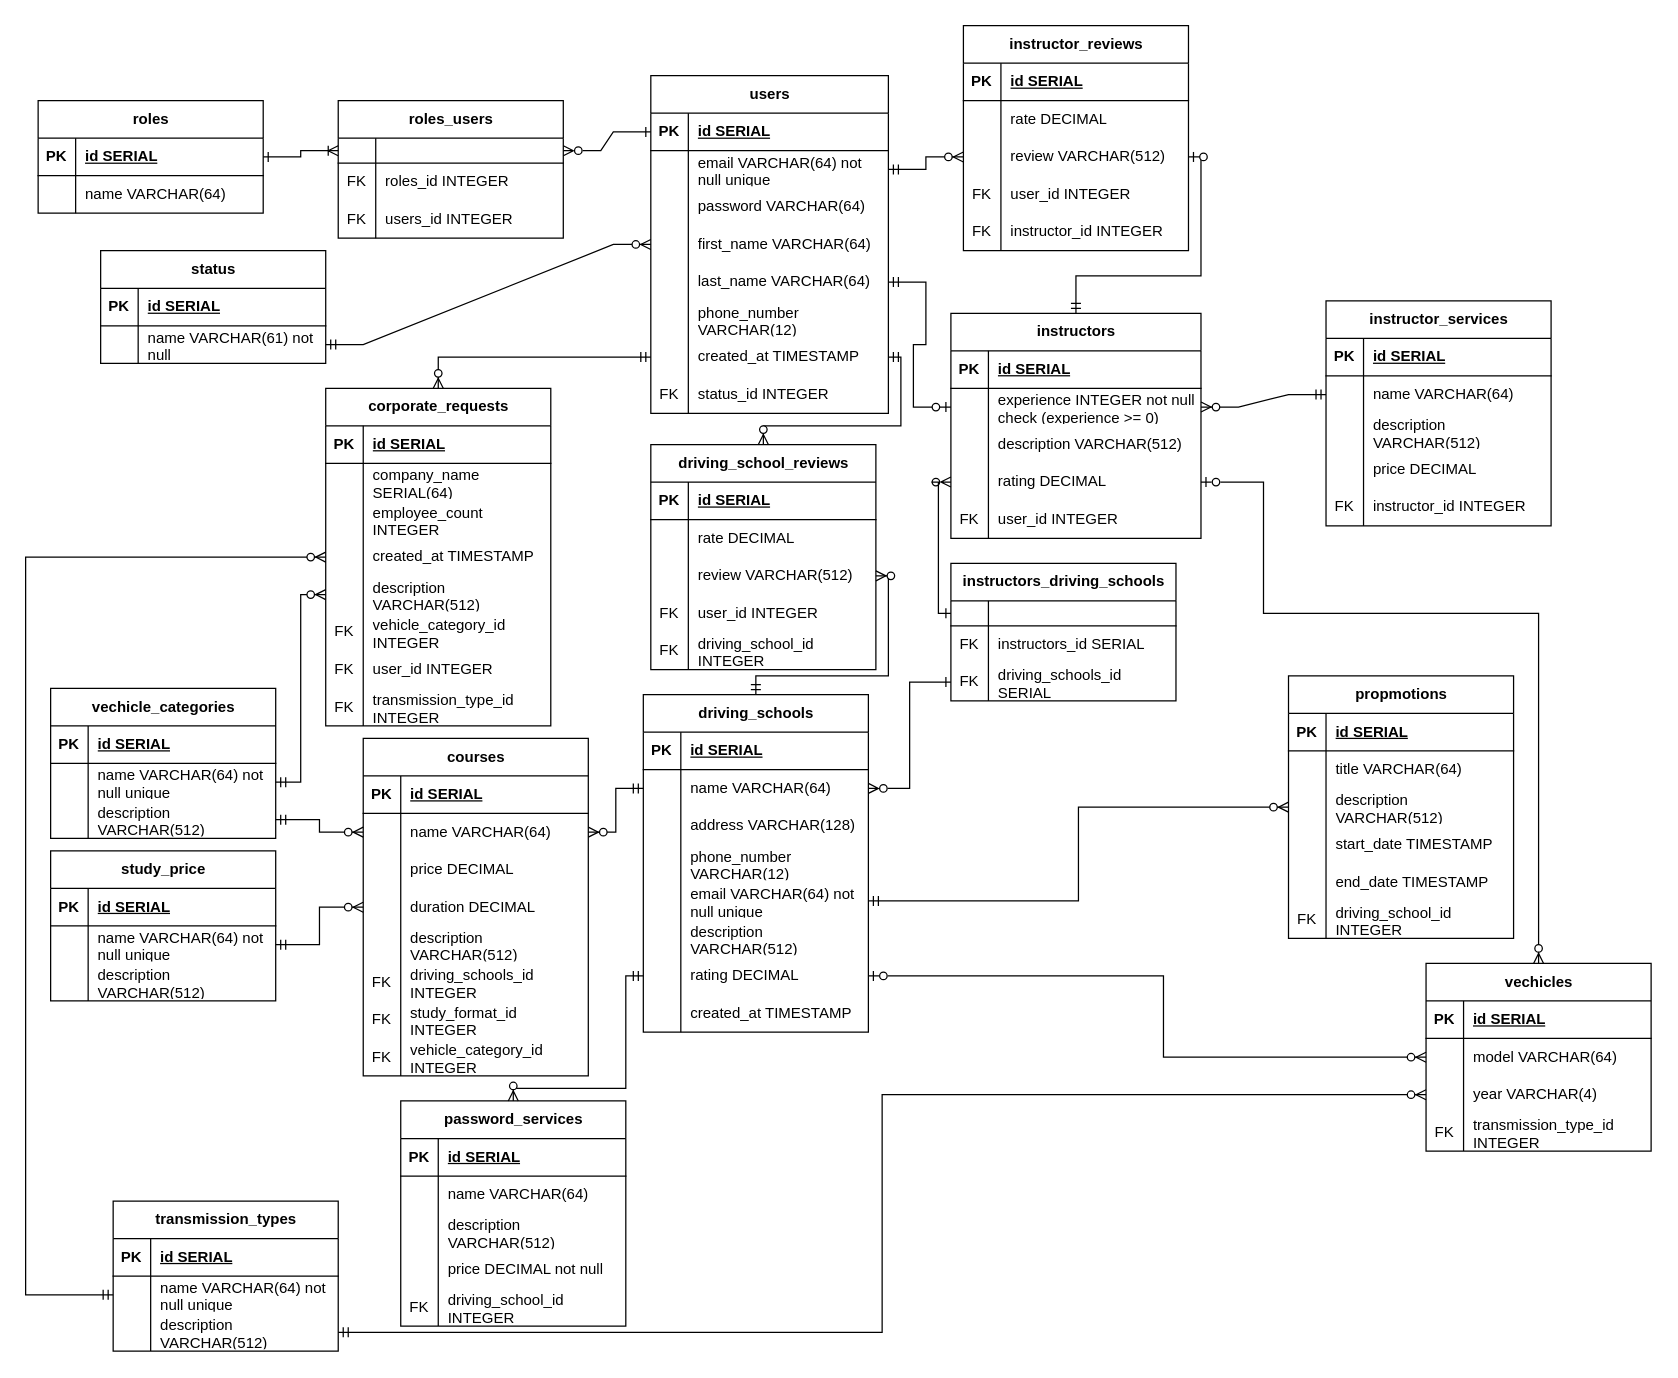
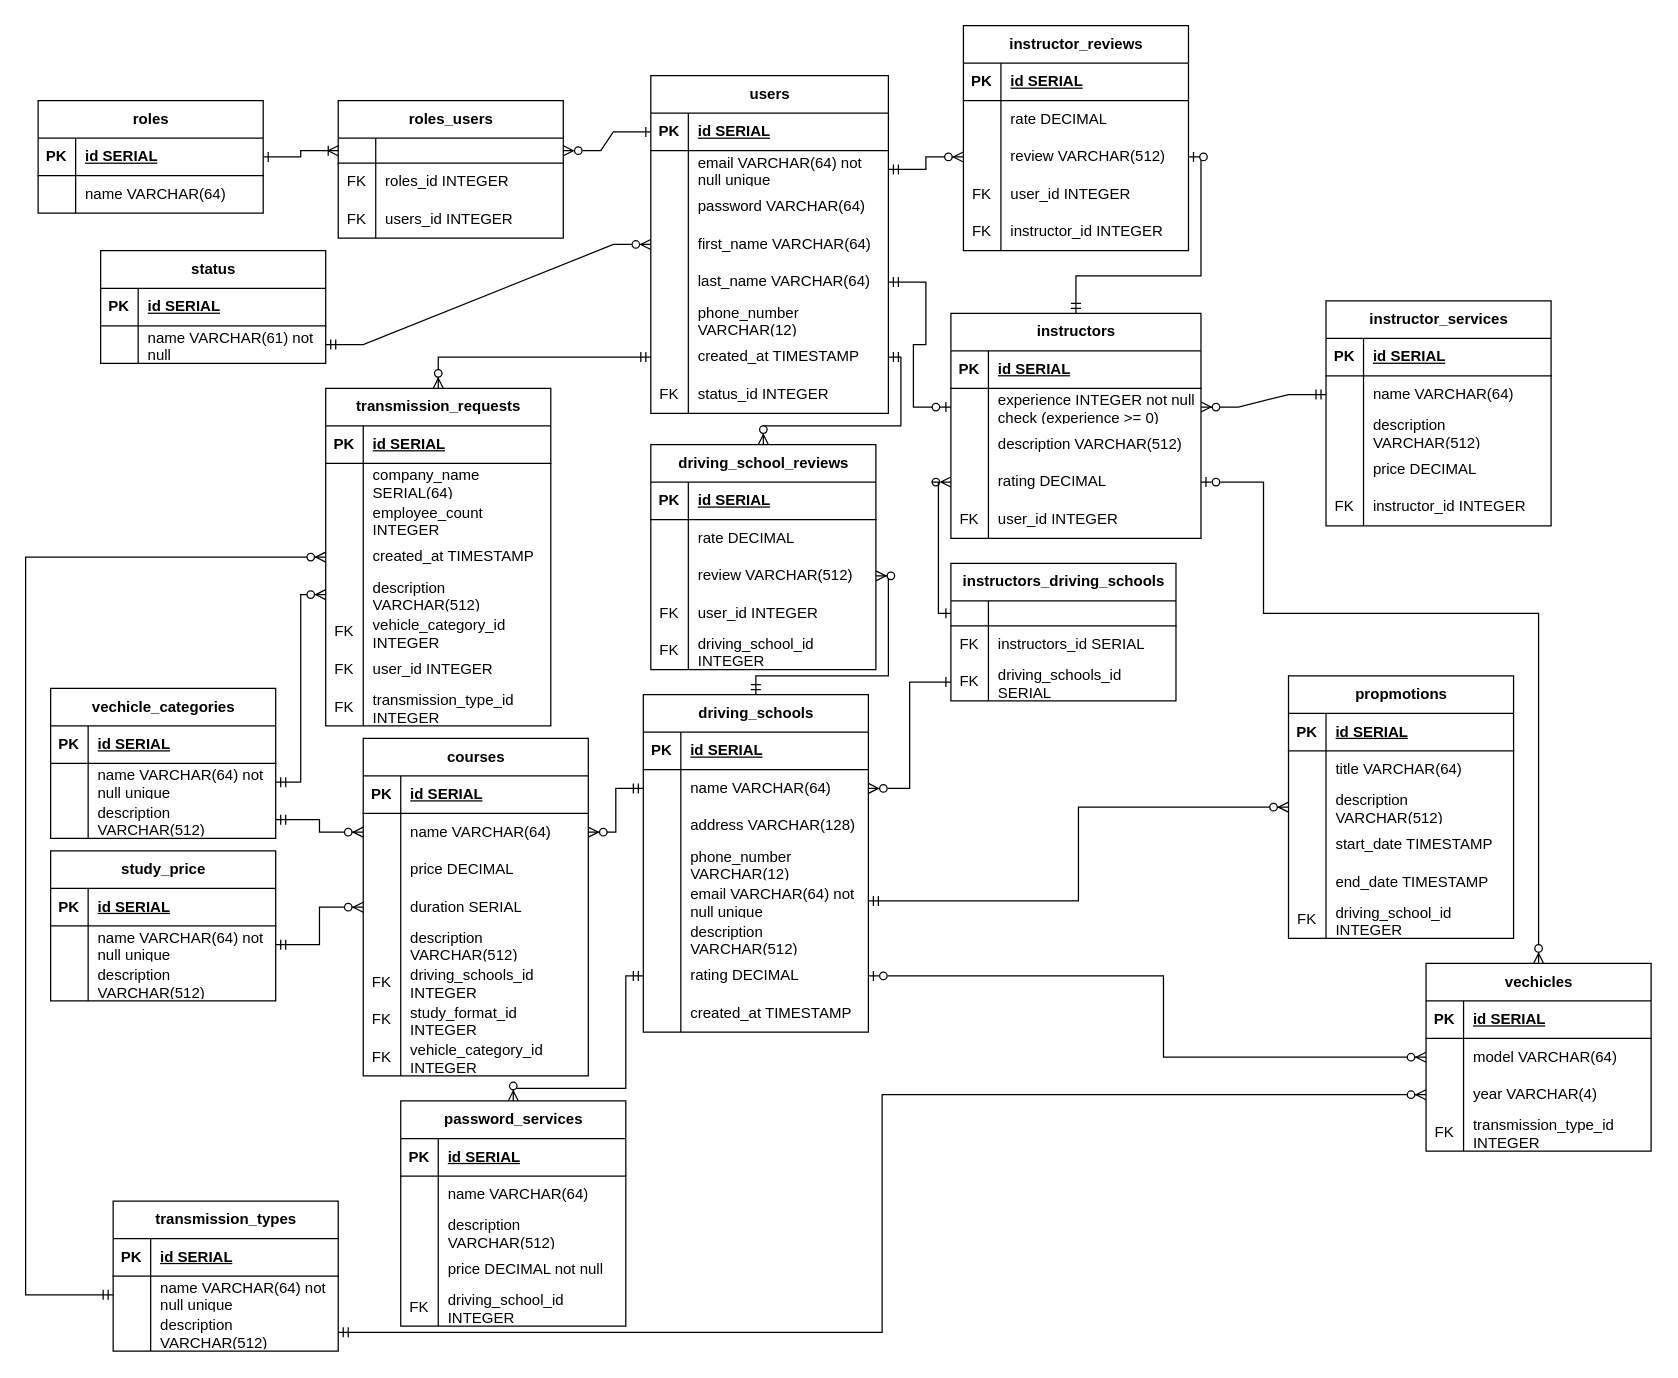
node "corporate_requests": label "corporate_requests" -> "transmission_requests"
node "duration DECIMAL": label "duration DECIMAL" -> "duration SERIAL"
